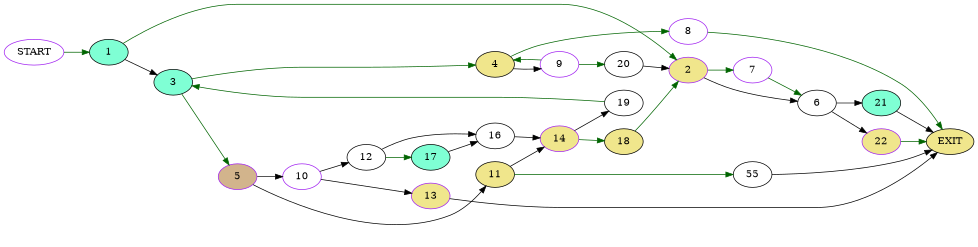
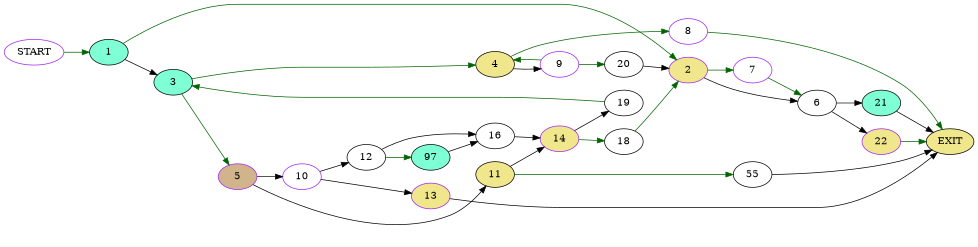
node "18": fillcolor khaki -> white
node "17": label "17" -> "97"
